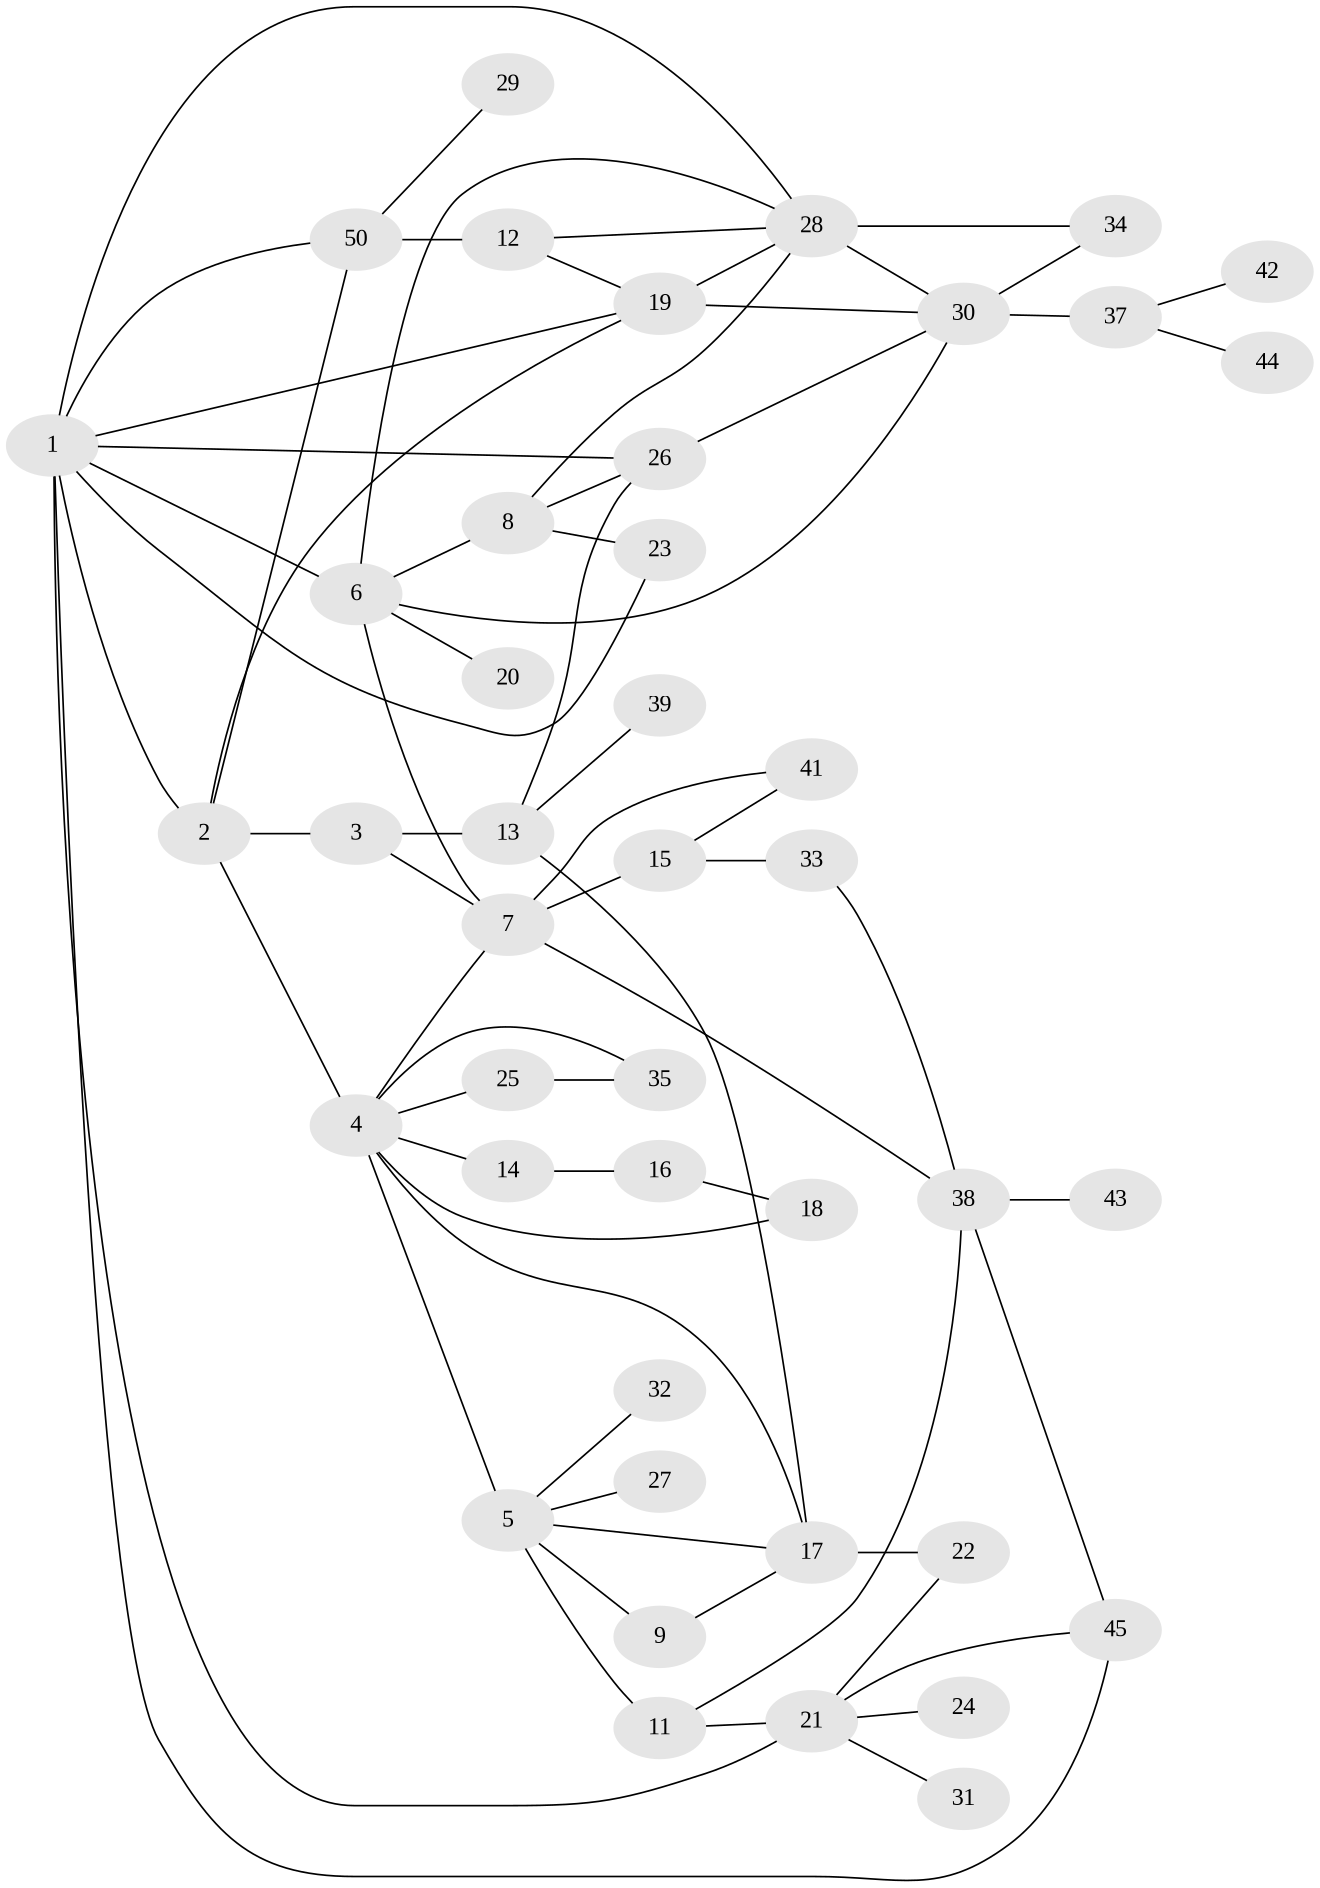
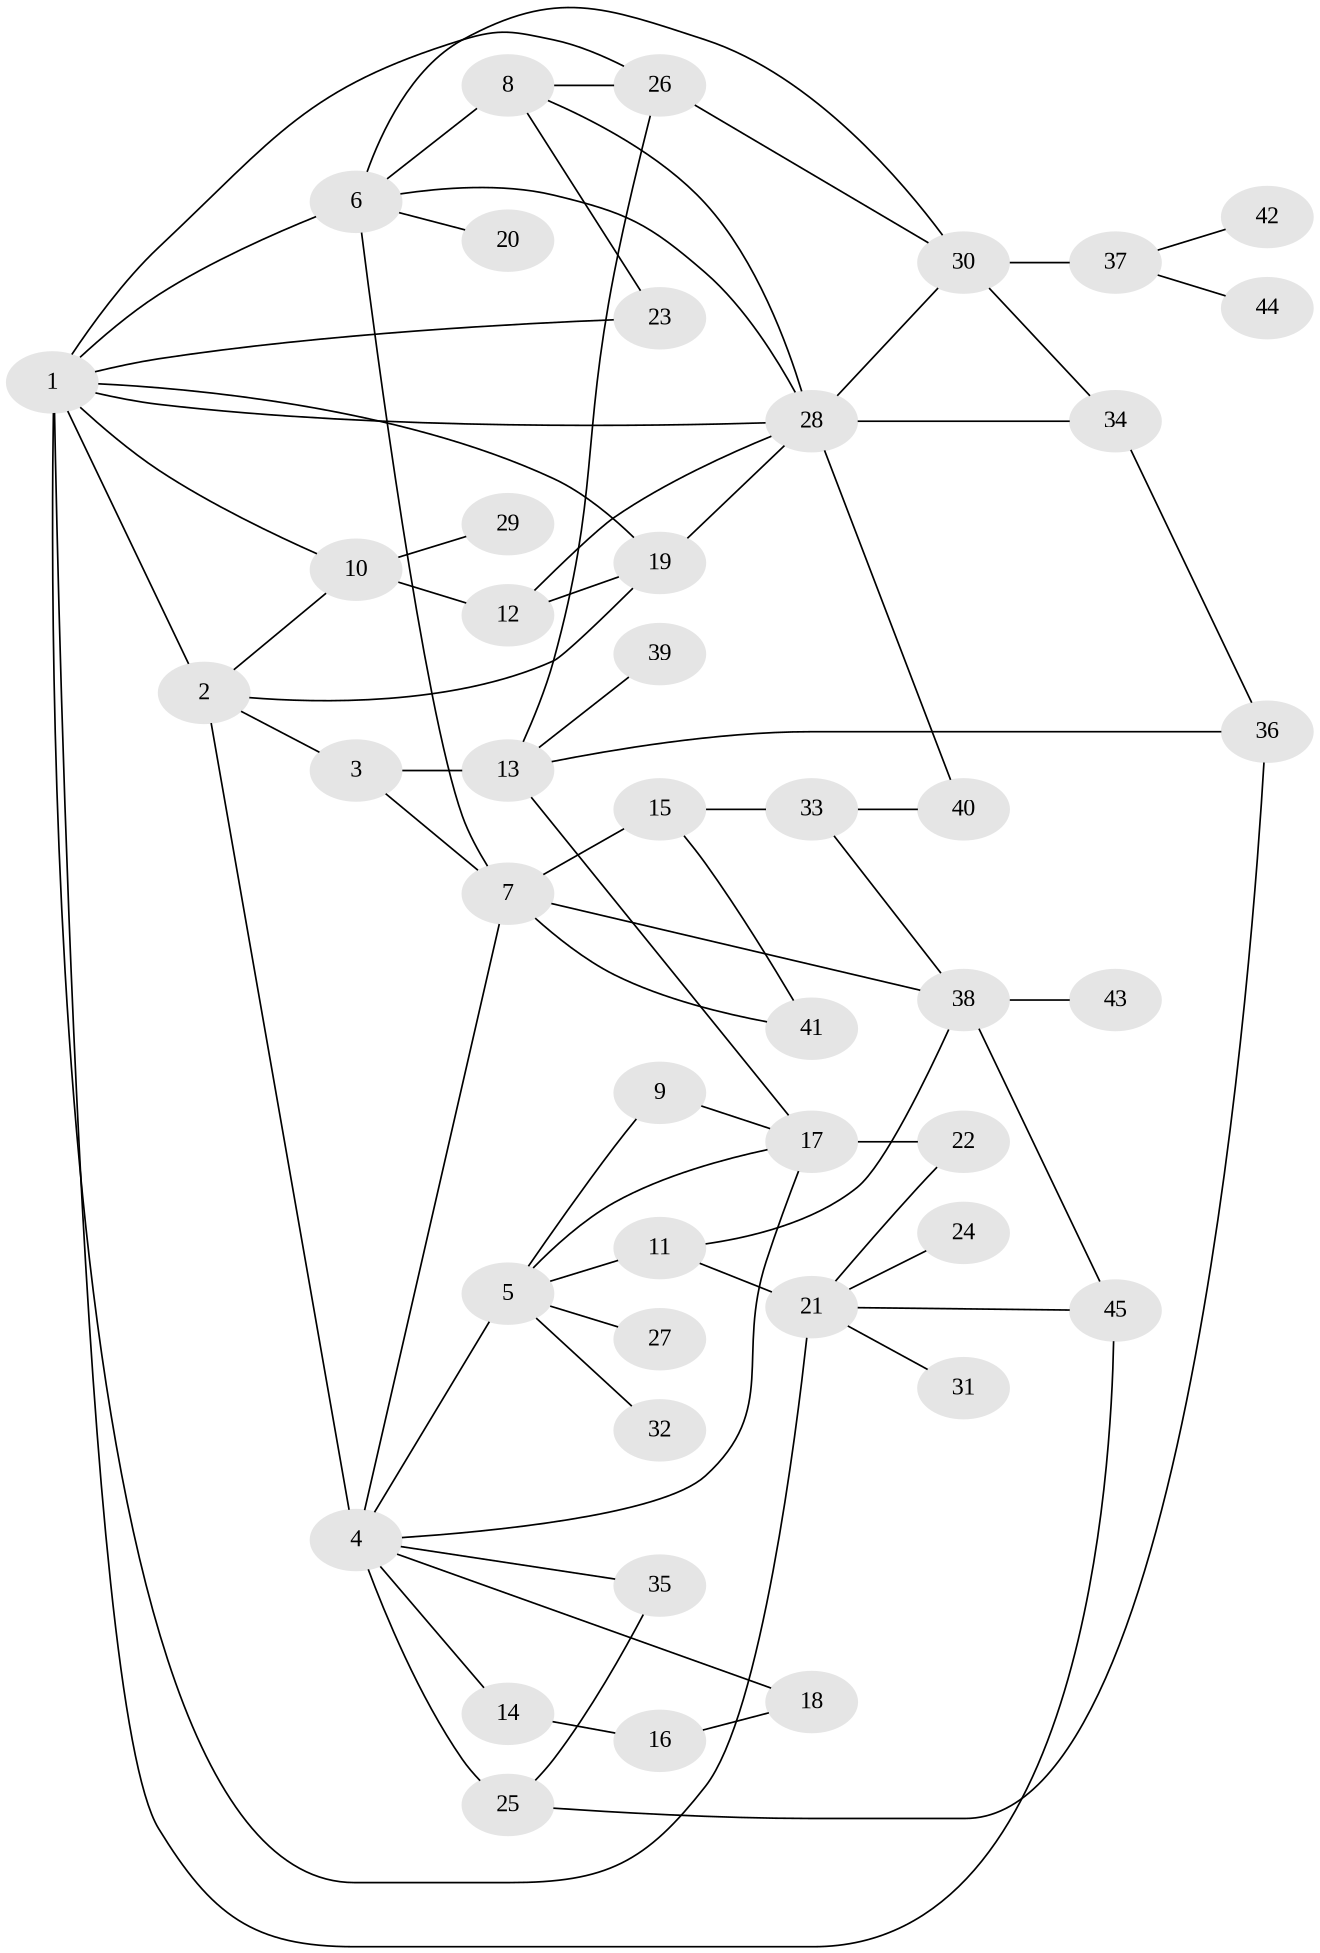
node "50": label "50" -> "10"
edge "19" -- "30": removed
node "36": added
node "40": added
